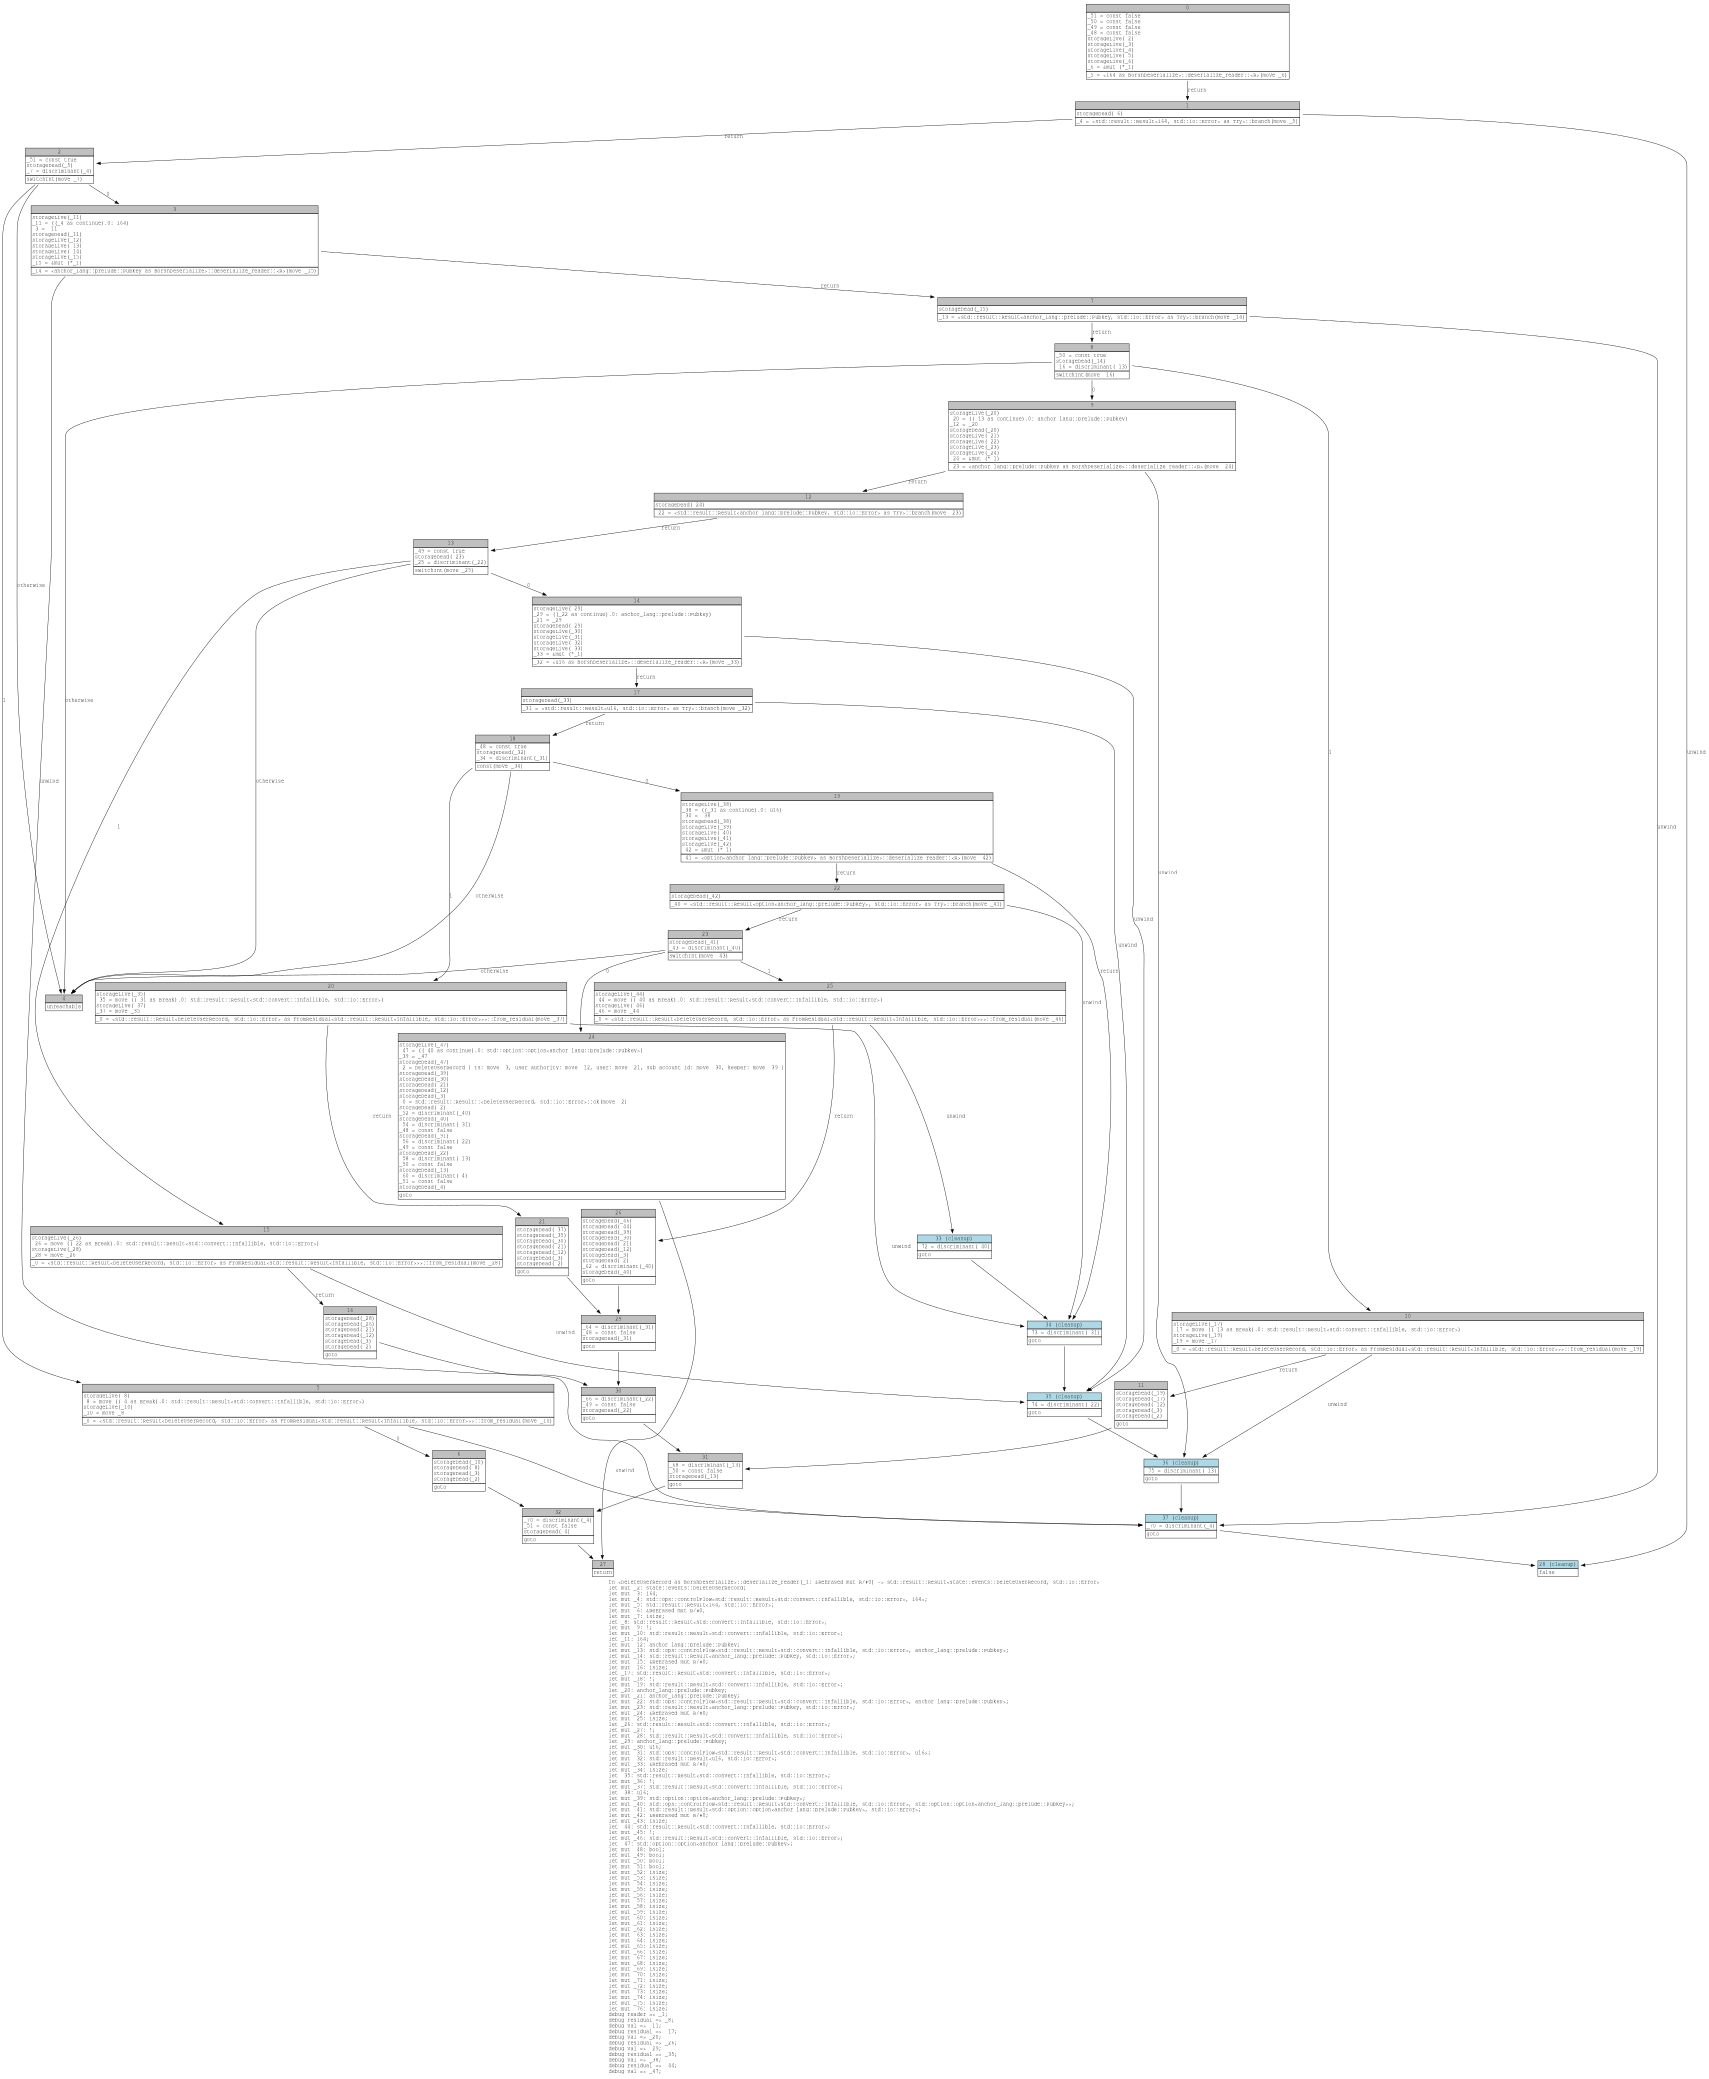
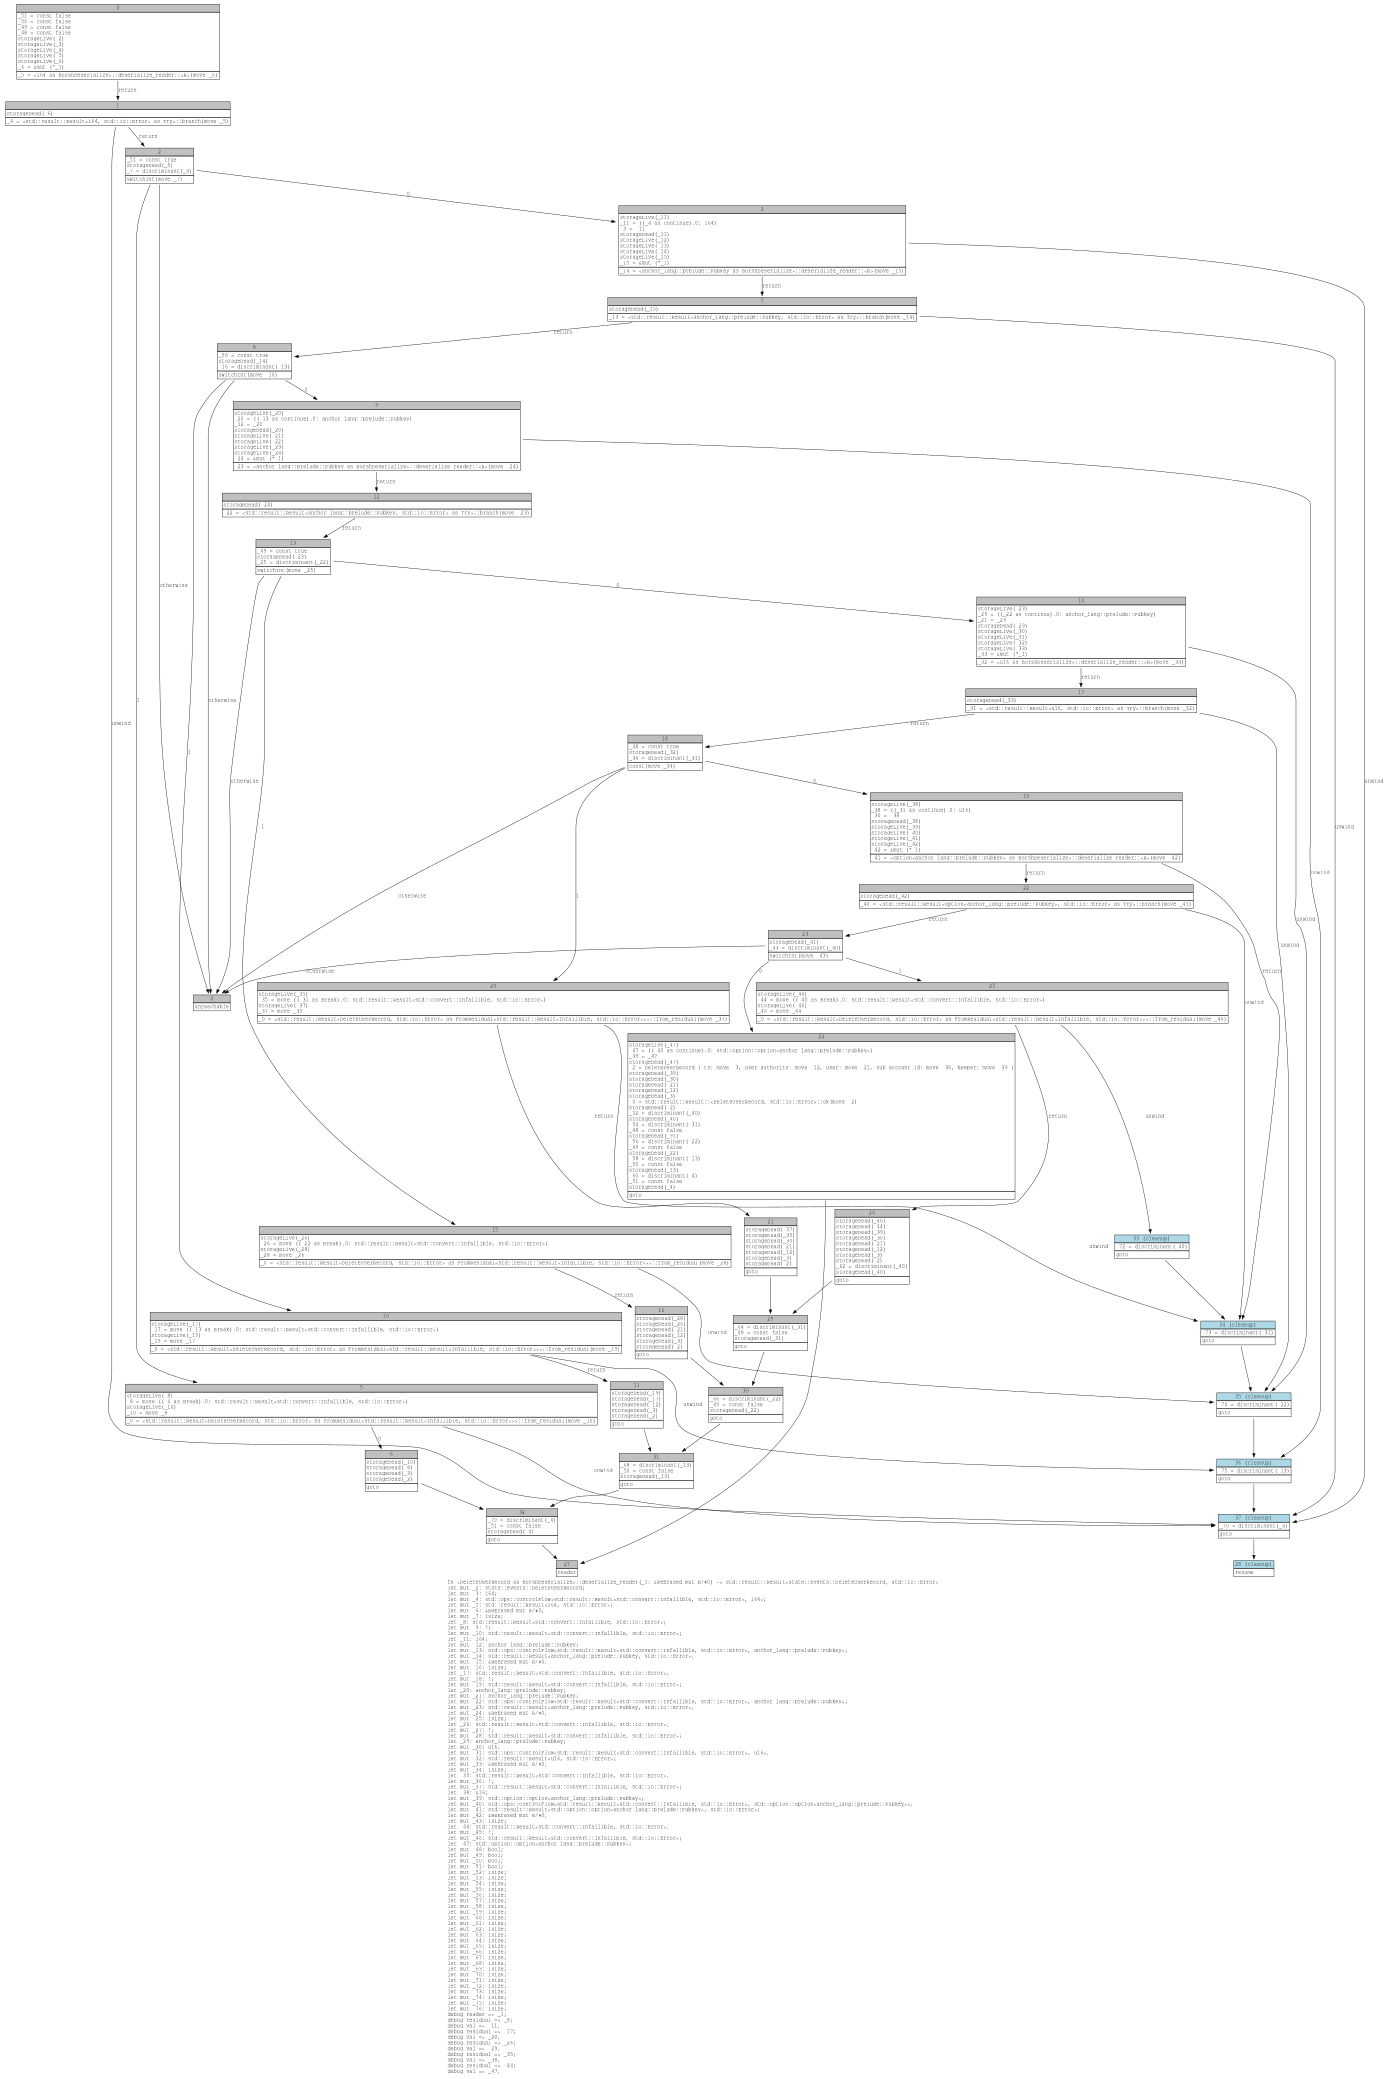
edge "1" -> "28 (cleanup)": now "1" -> "37 (cleanup)"
node "27": text "return" -> "reader"
node "28 (cleanup)": text "false" -> "resume"
